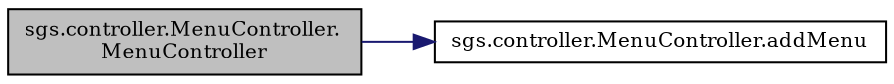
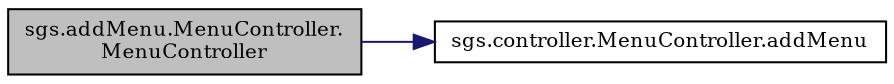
node "sgs.controller.MenuController. MenuController": label "sgs.controller.MenuController. MenuController" -> "sgs.addMenu.MenuController. MenuController"
